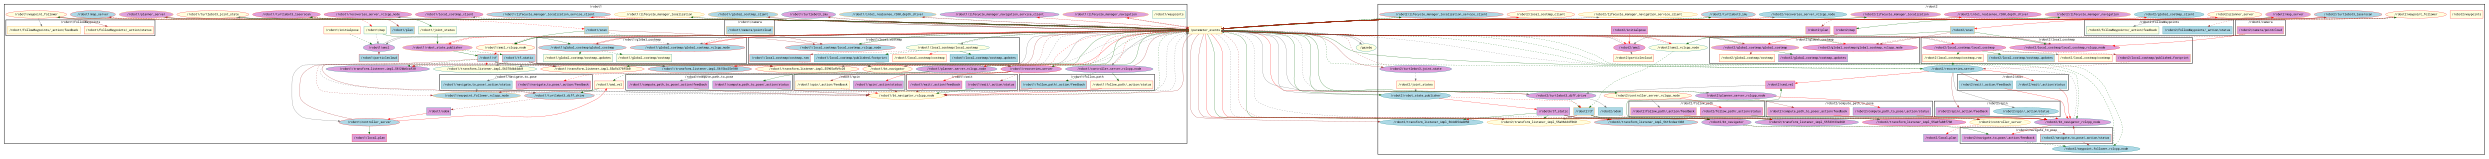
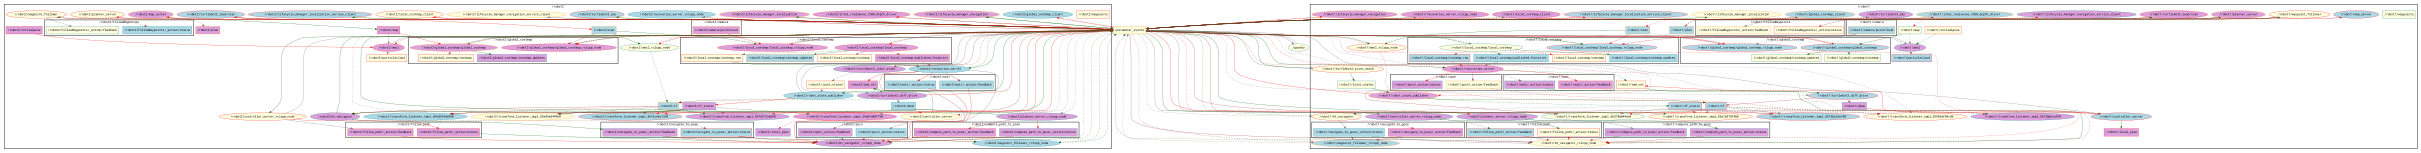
edge "/robot1/tf" -> "/robot1/turtlebot3_diff_drive": reversed
edge "/robot1/spin/_action/status" -> "/robot1/bt_navigator_rclcpp_node": now "/robot1/spin/_action/status" -> "/robot1/transform_listener_impl_56378db44dc0"
node "/robot2/spin/_action/status": shape ellipse -> box
edge "/robot2/bt_navigator_rclcpp_node" -> "/robot2/navigate_to_pose/_action/feedback": reversed
